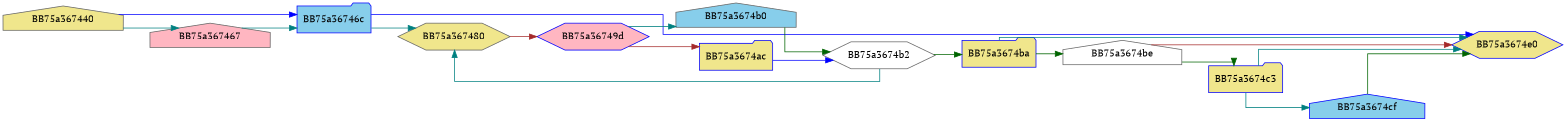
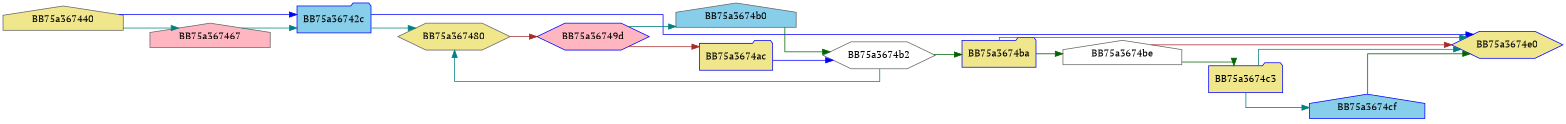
node "BB75a36746c": label "BB75a36746c" -> "BB75a36742c"
